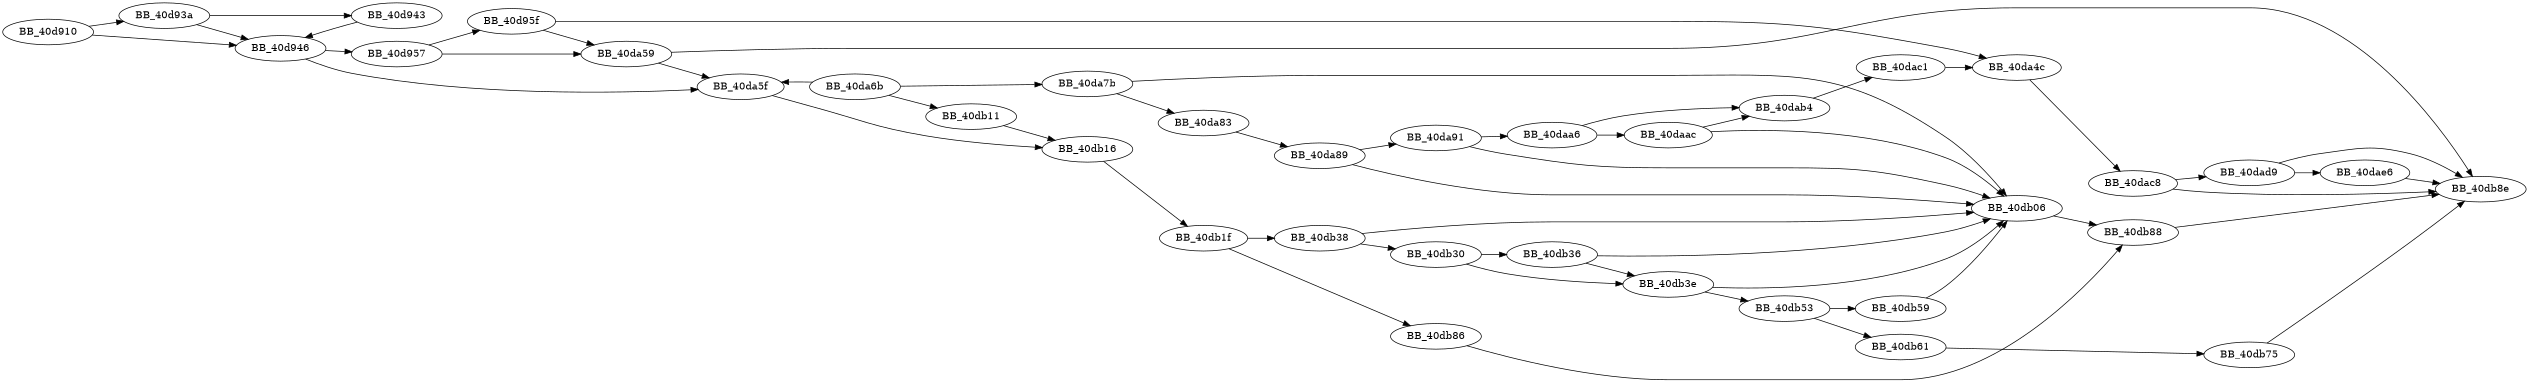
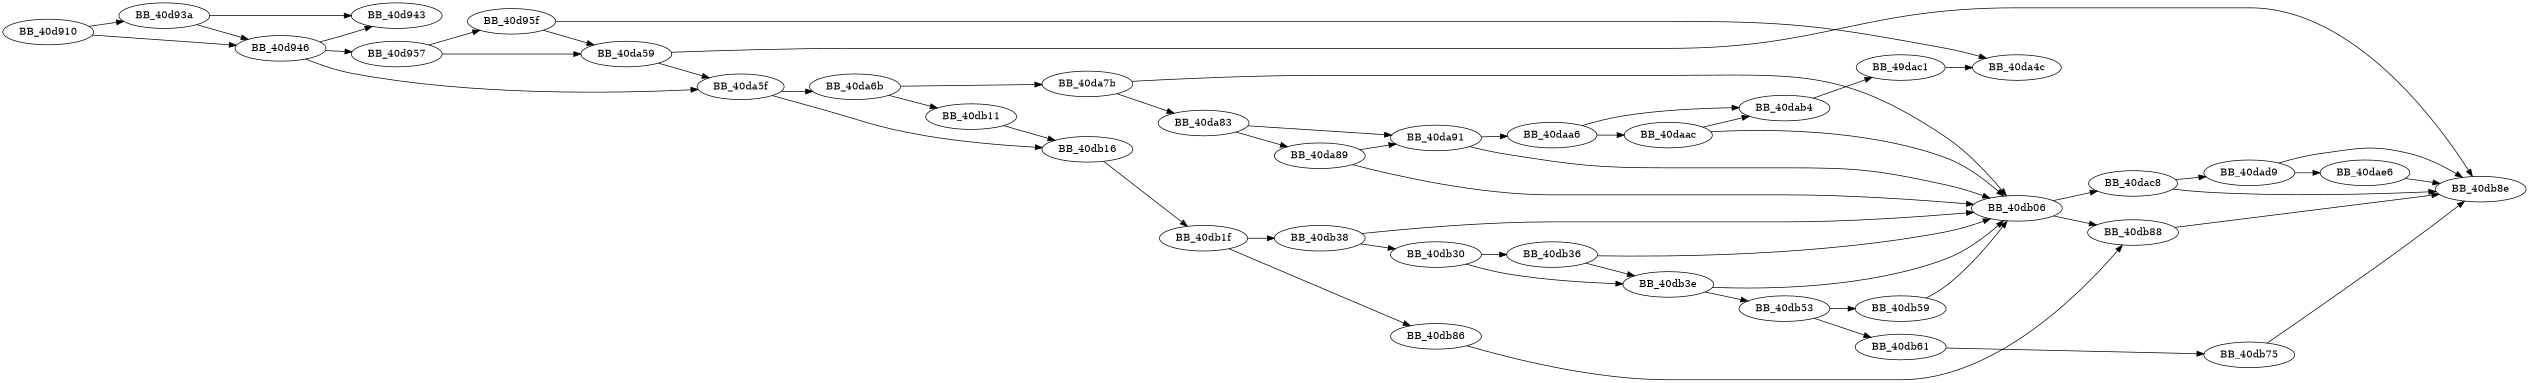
edge "BB_40d943" -> "BB_40d946": reversed
node "BB_40dac1": label "BB_40dac1" -> "BB_49dac1"
edge "BB_40da6b" -> "BB_40da5f": reversed
edge "BB_40da4c" -> "BB_40dac8": now "BB_40db06" -> "BB_40dac8"
edge "BB_40da83" -> "BB_40da91": added
